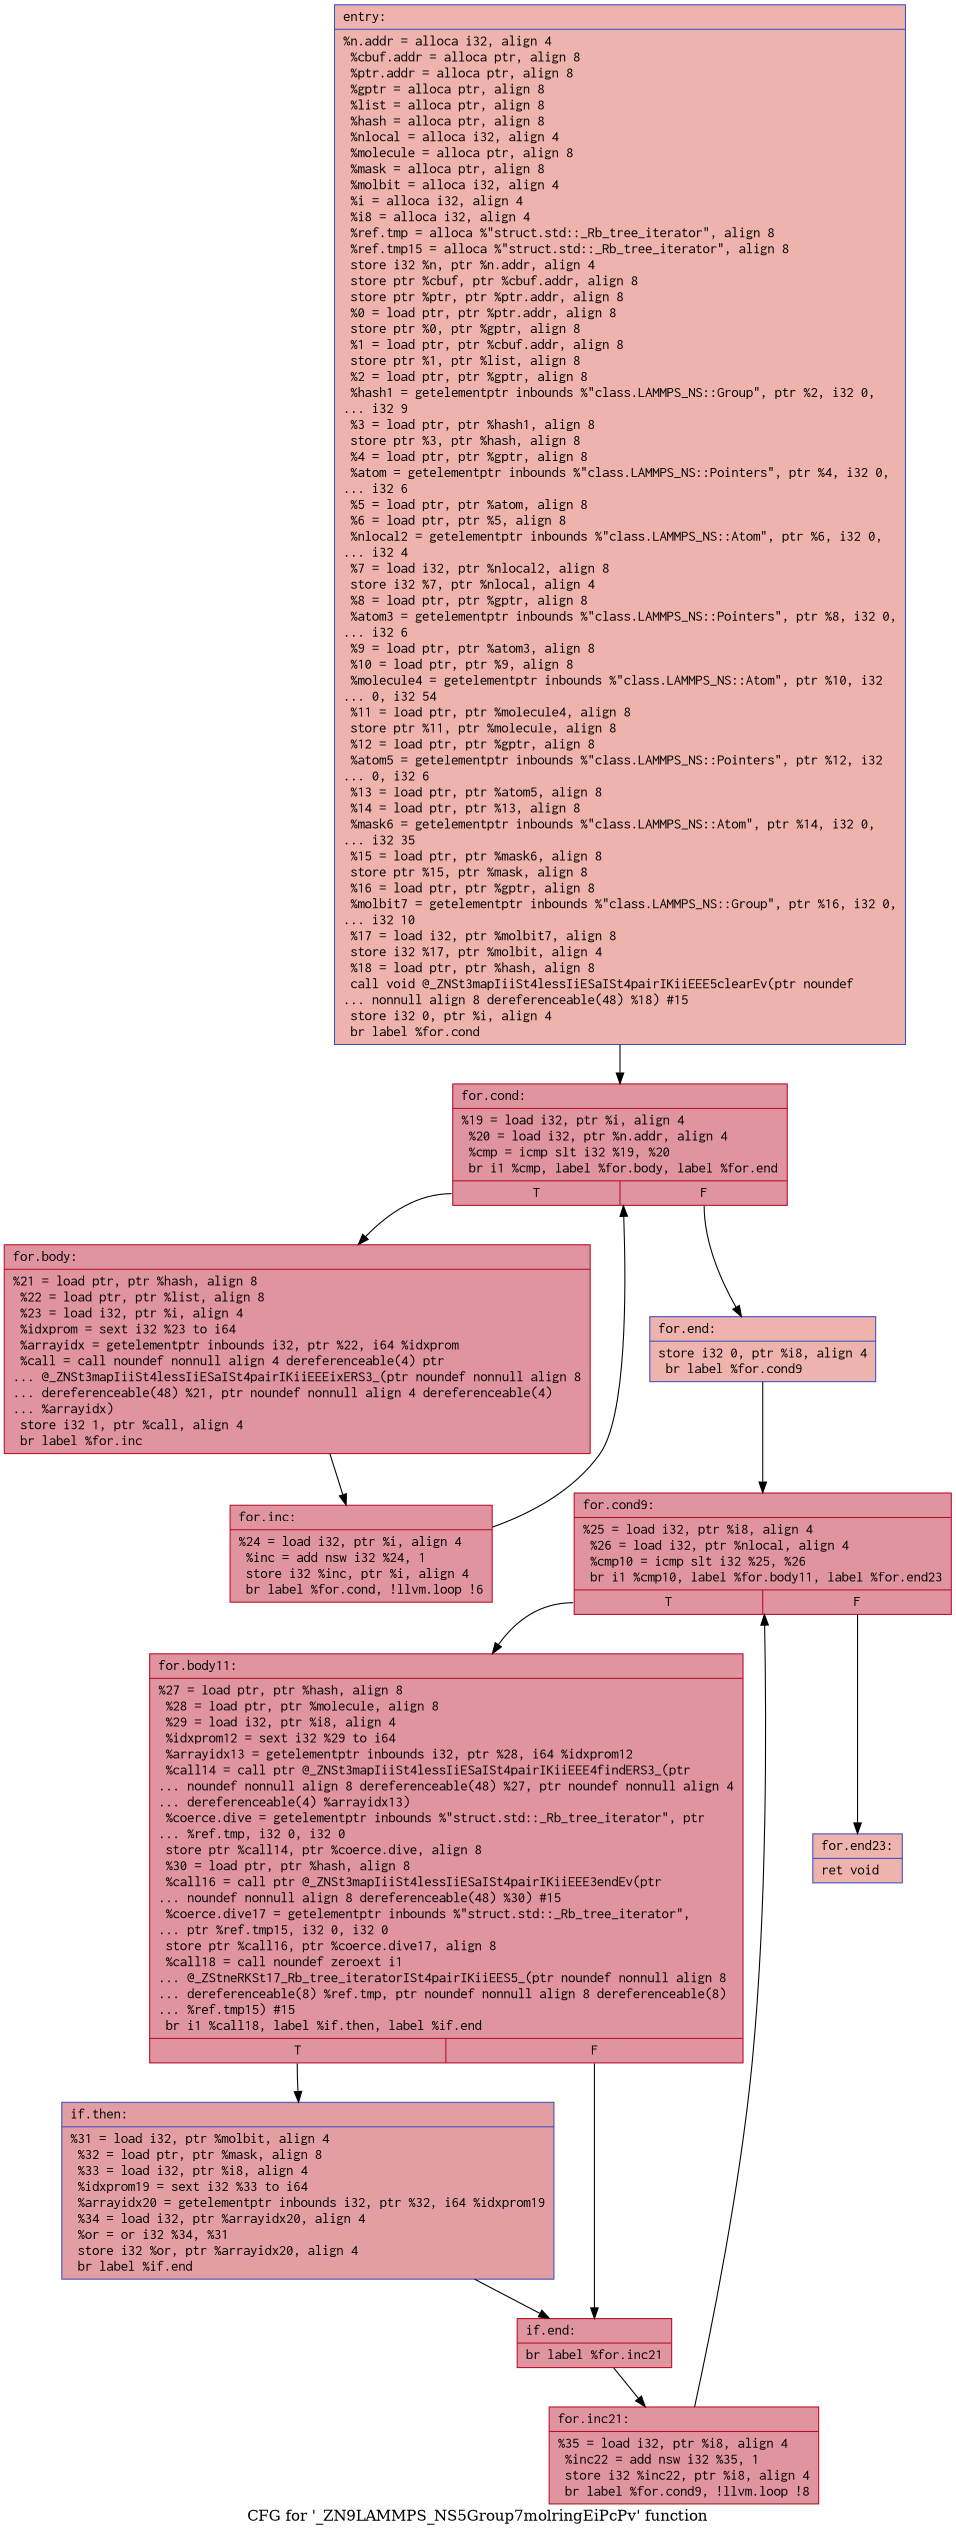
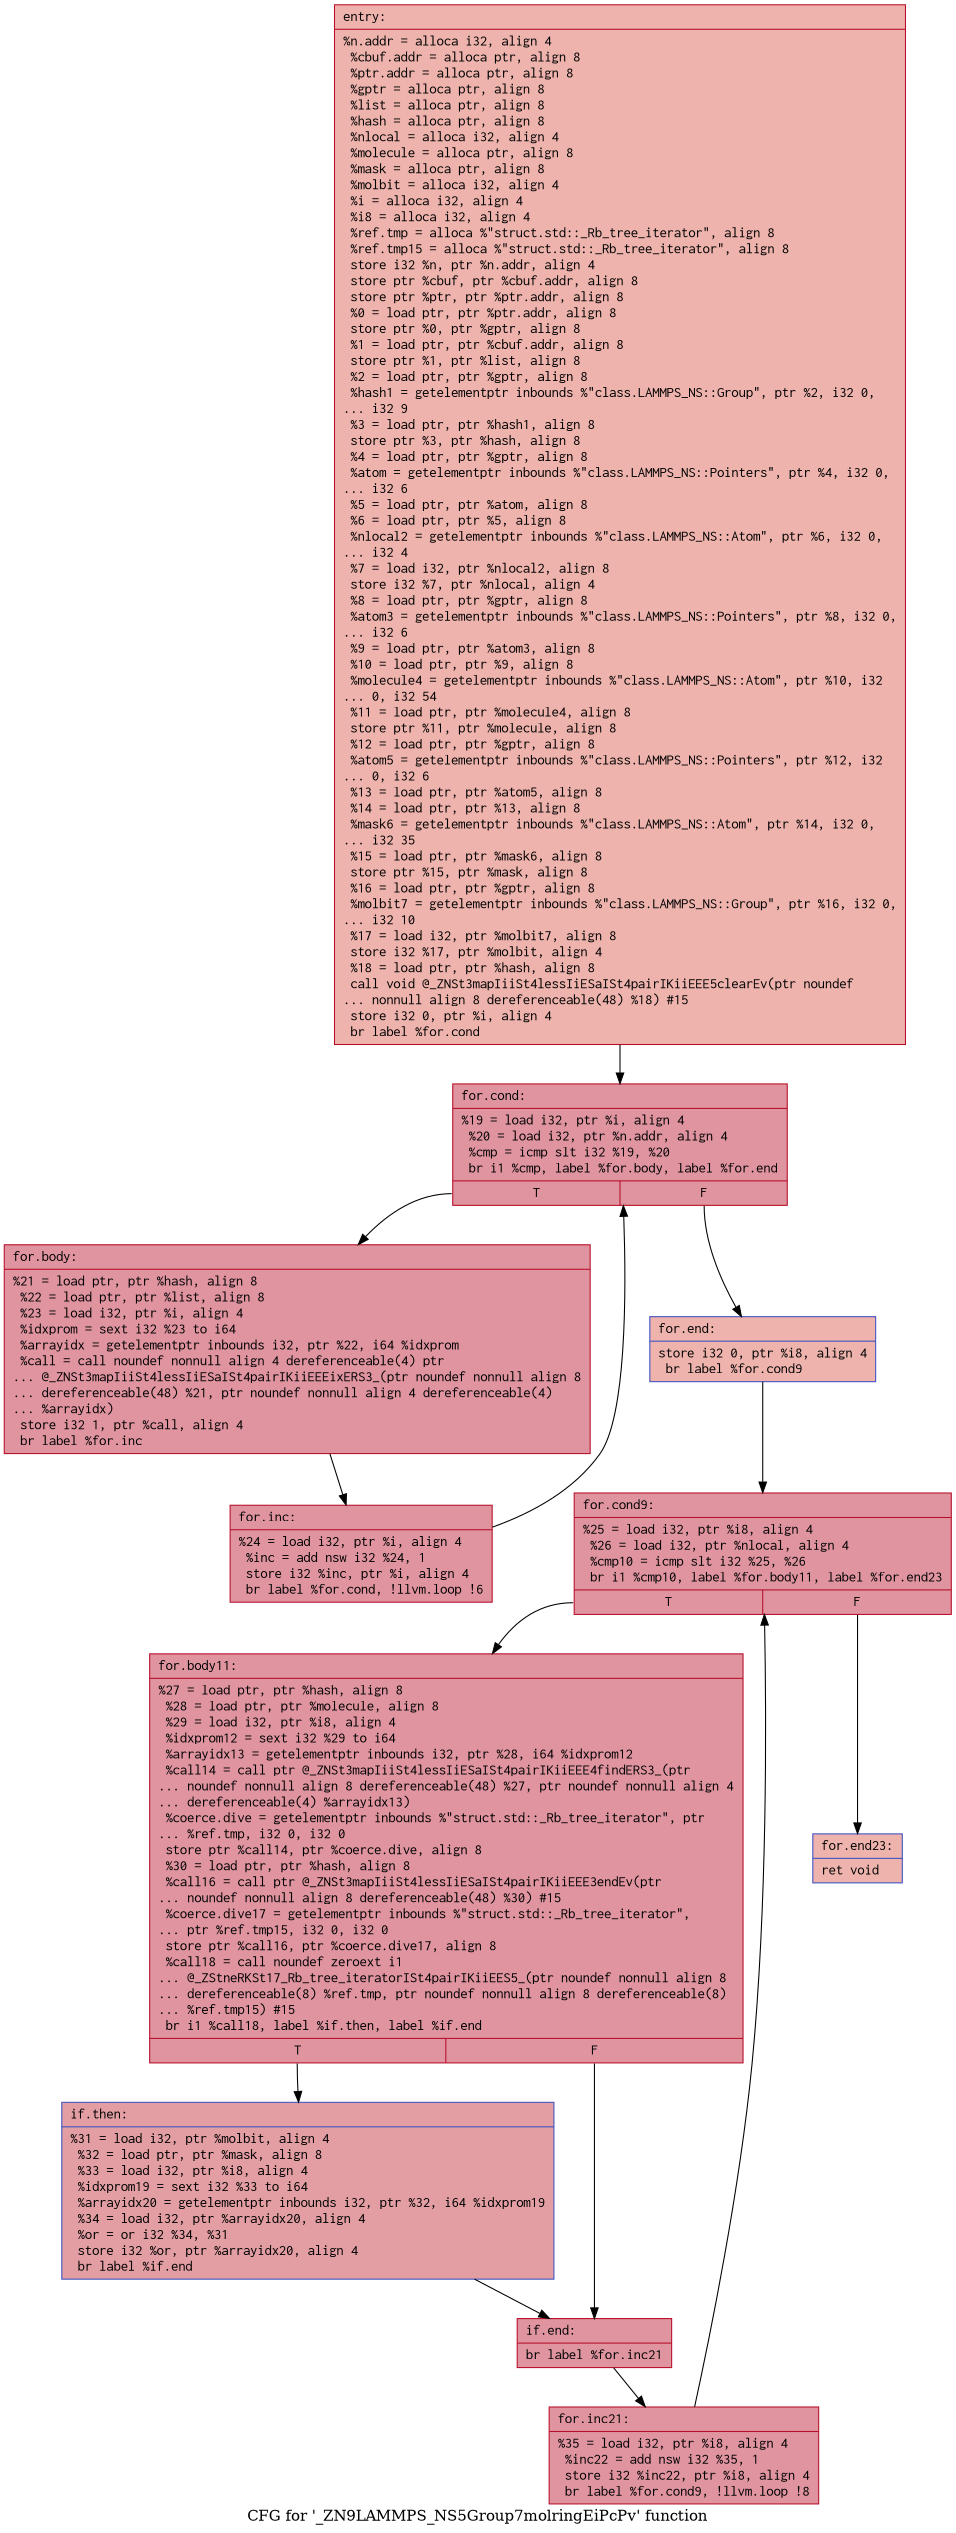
node "entry:": color #3d50c3ff -> #b70d28ff
